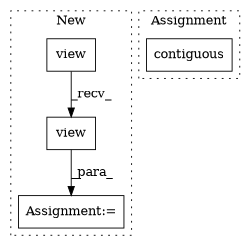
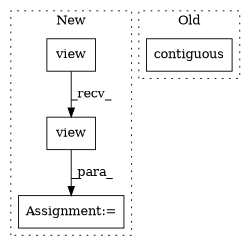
cluster "Assignment": label "Assignment" -> "Old"
